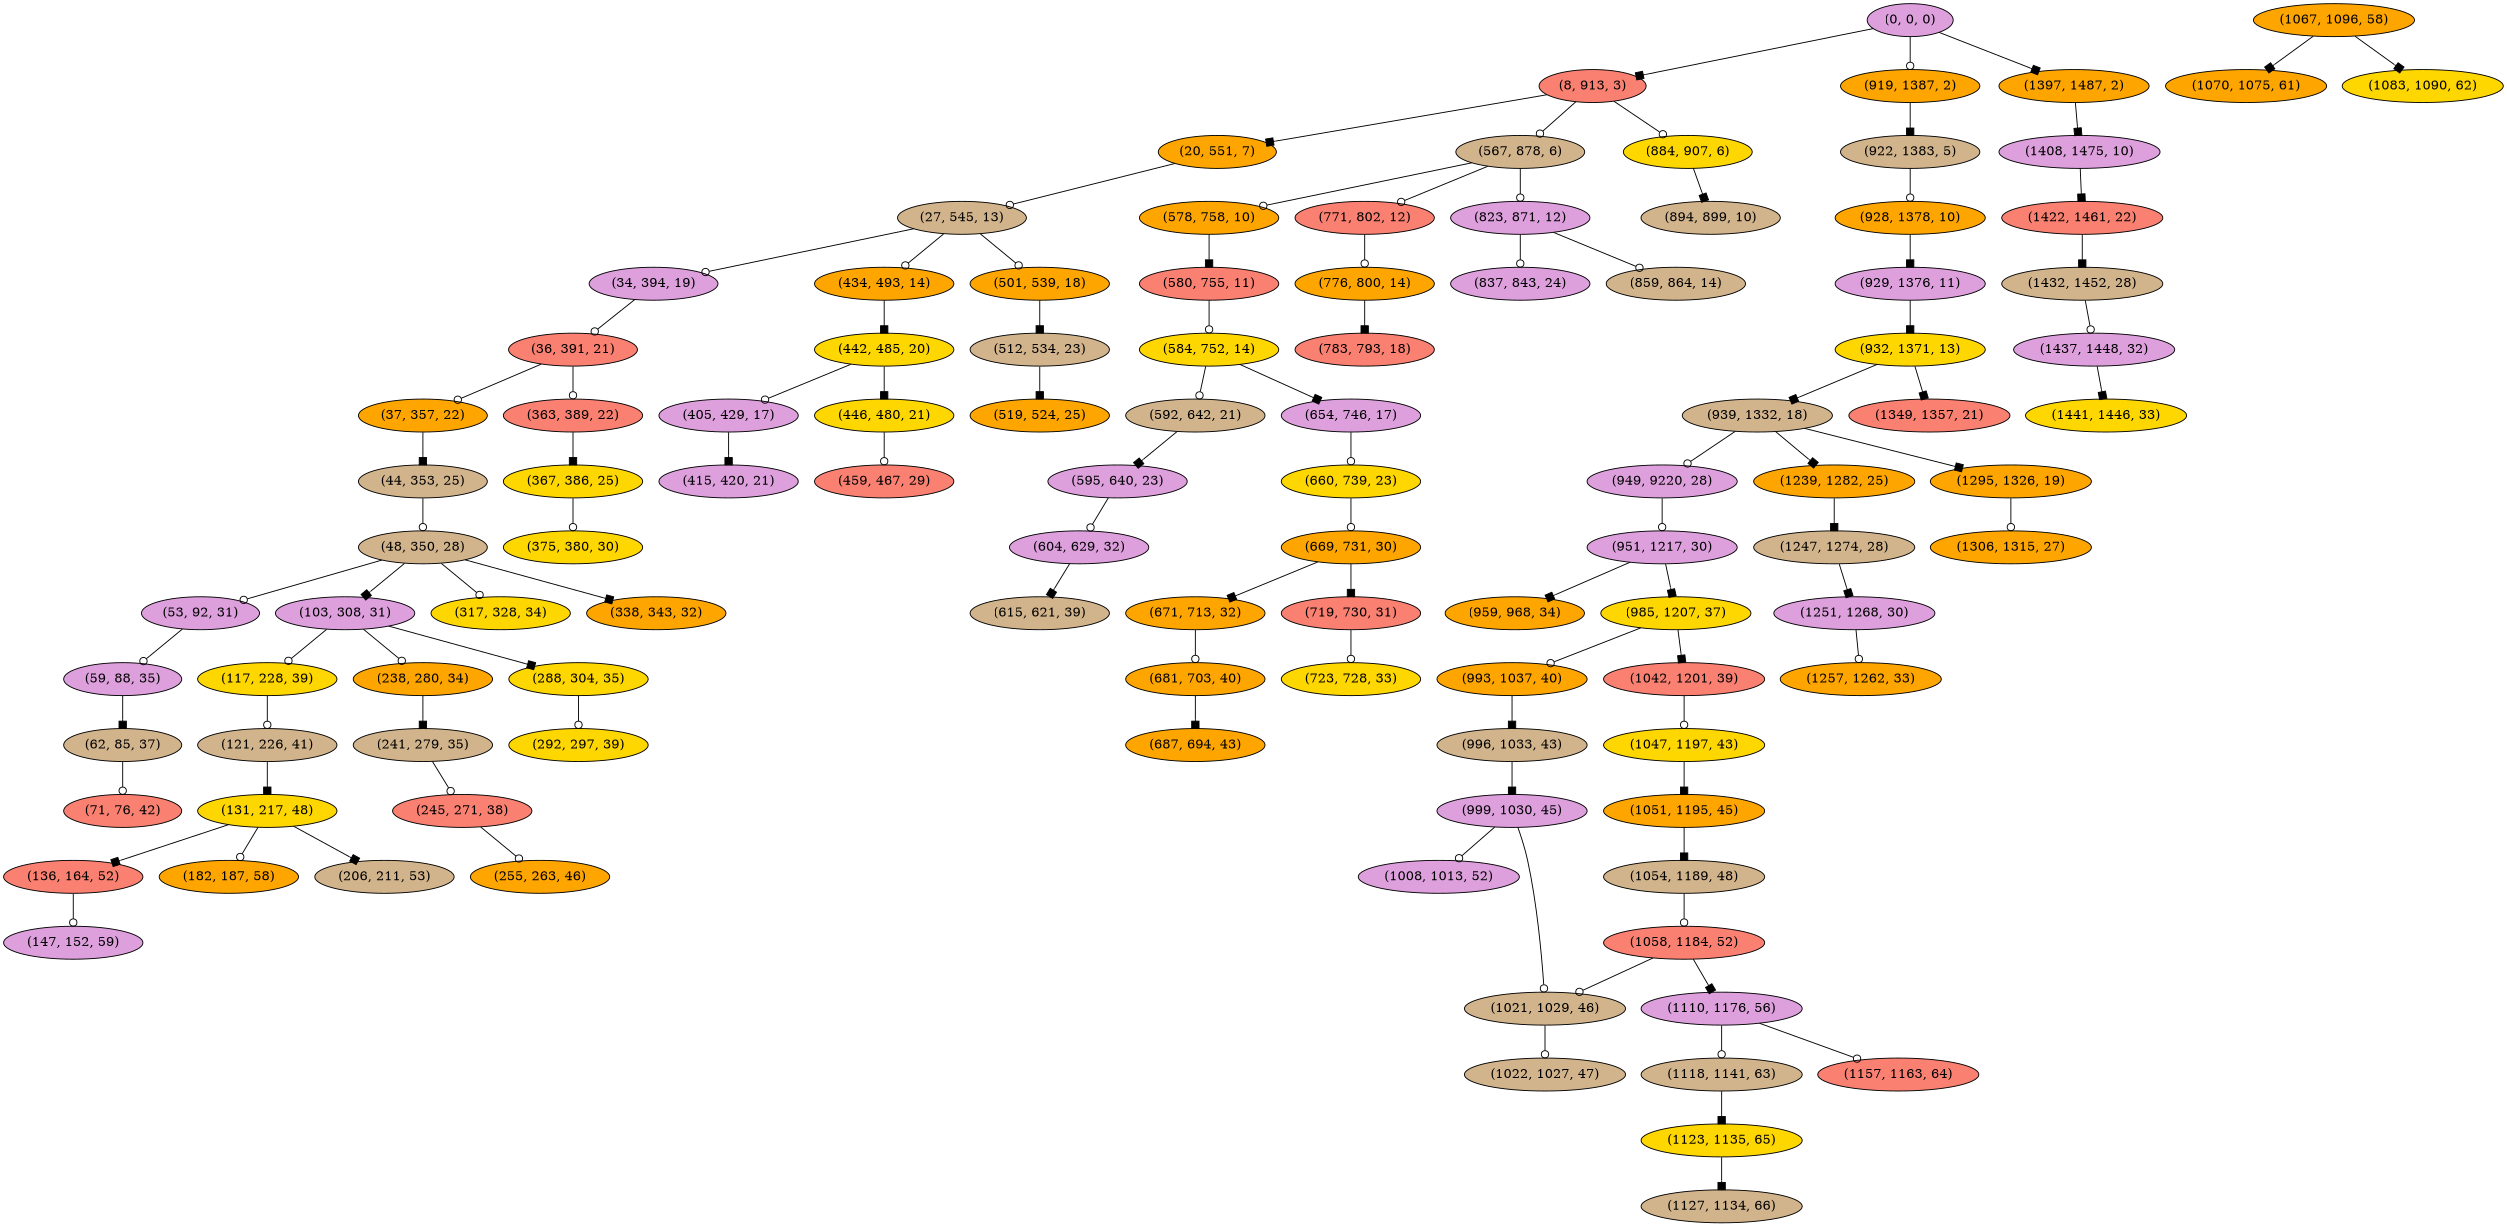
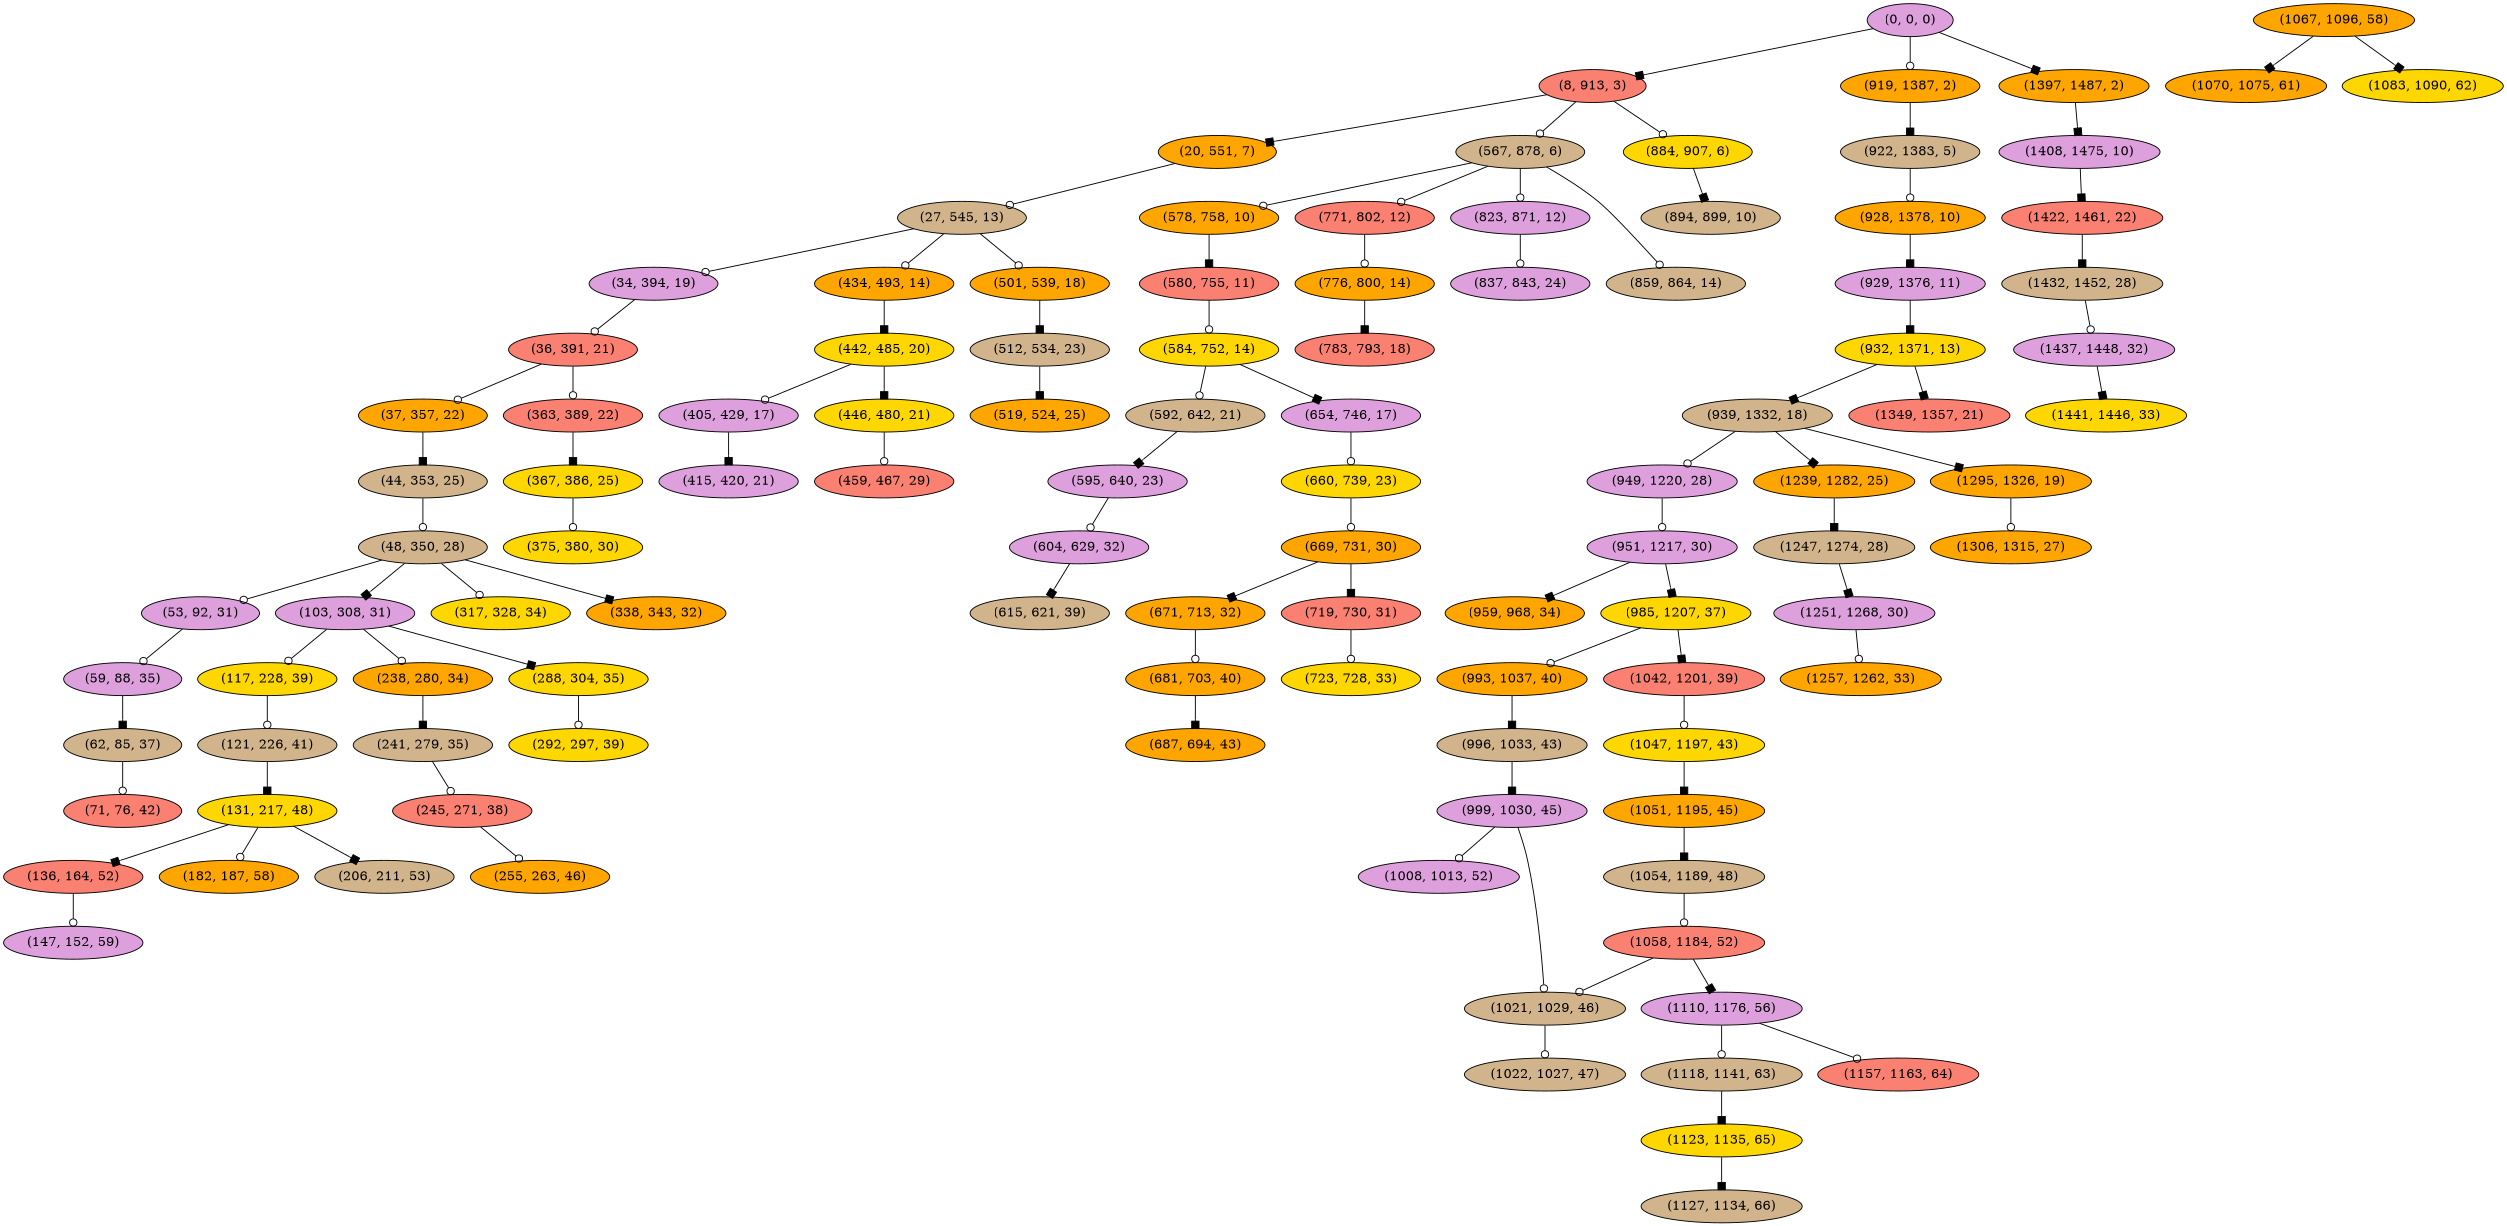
edge "(823, 871, 12)" -> "(859, 864, 14)": now "(567, 878, 6)" -> "(859, 864, 14)"
node "(949, 9220, 28)": label "(949, 9220, 28)" -> "(949, 1220, 28)"
